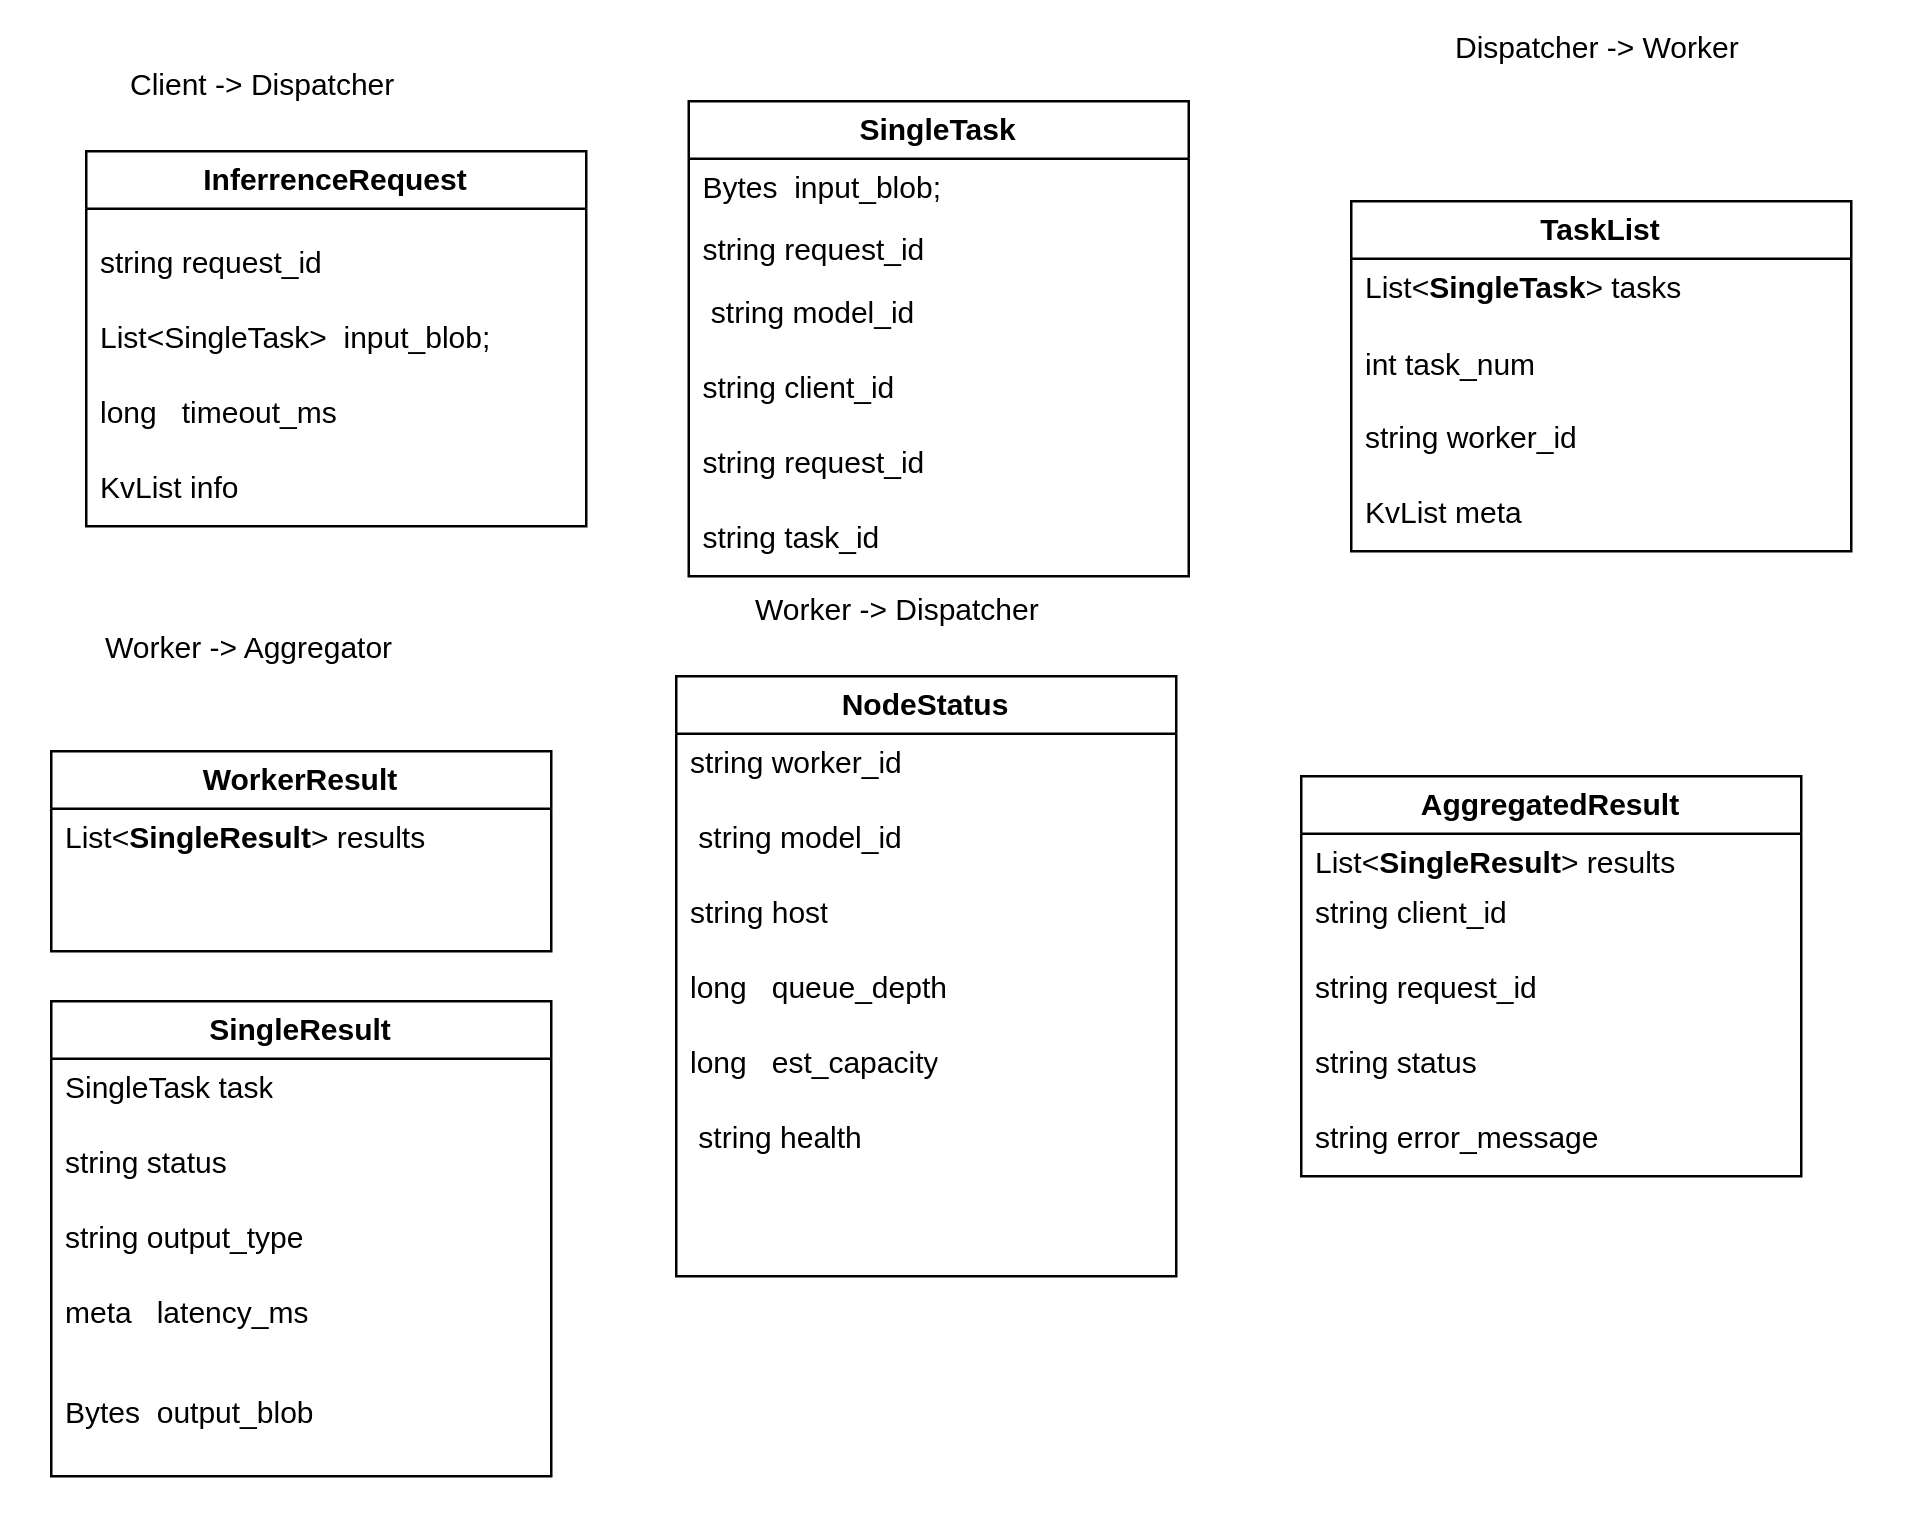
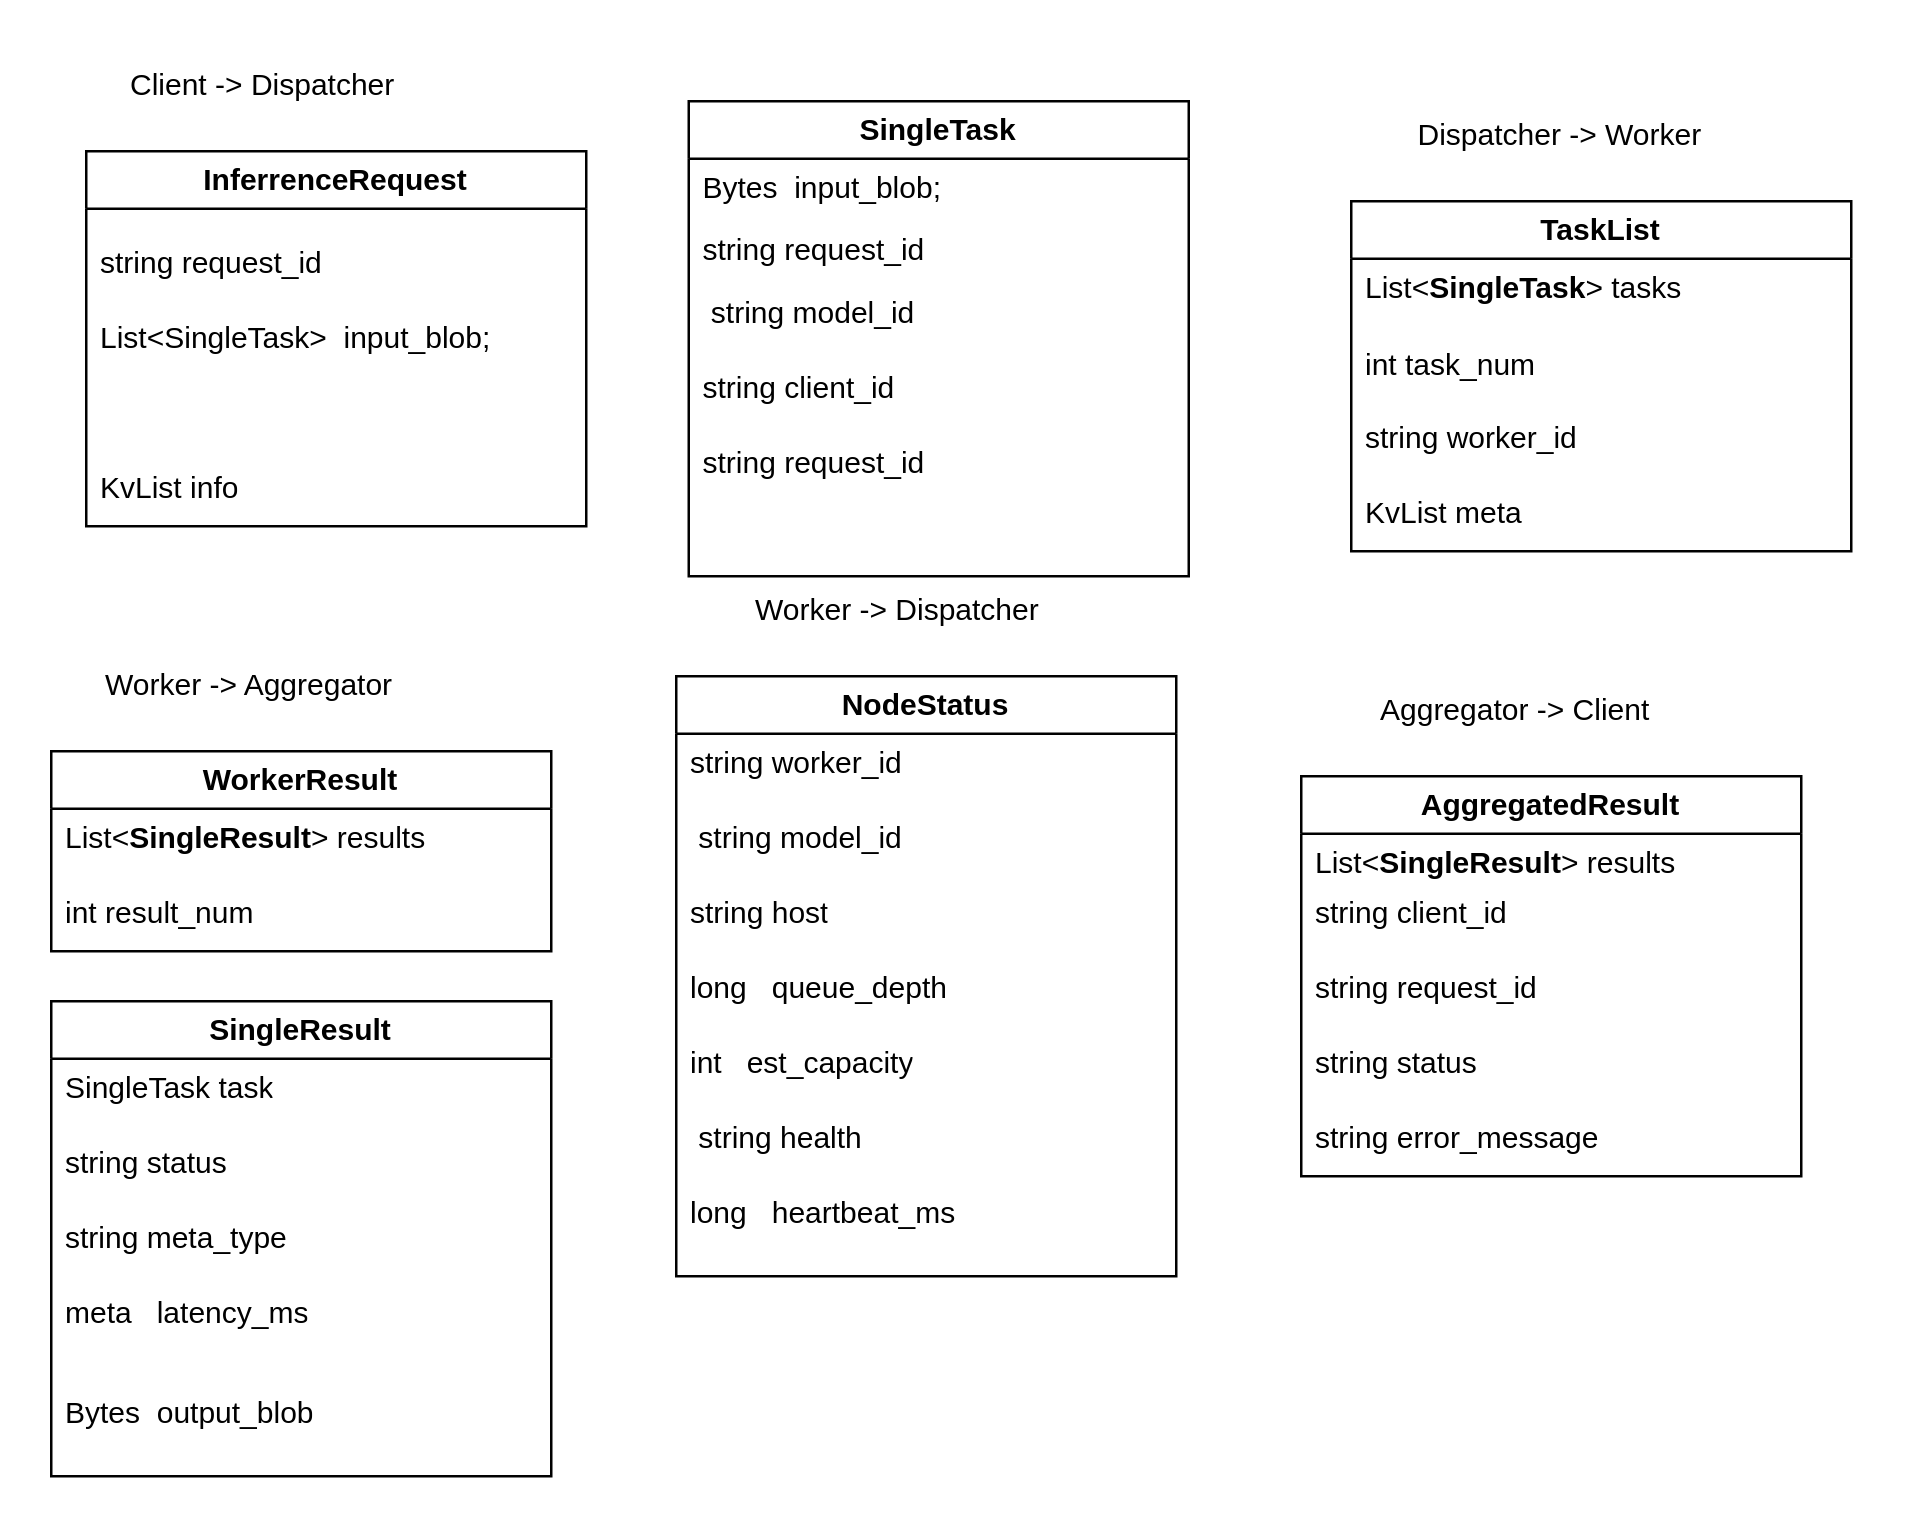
node "Dispatcher -> Worker": moved (1639, 64) -> (1601, 151)
node "long timeout_ms": removed
node "string task_id": removed
node "Worker -> Aggregator": moved (326, 664) -> (326, 701)
node "Aggregator -> Client": added
node "int result_num": added
node "long est_capacity": label "long est_capacity" -> "int est_capacity"
node "long heartbeat_ms": added
node "string output_type": label "string output_type" -> "string meta_type"
